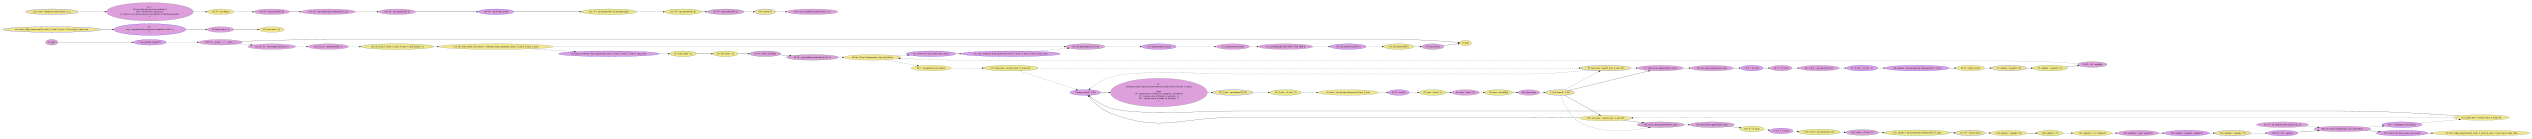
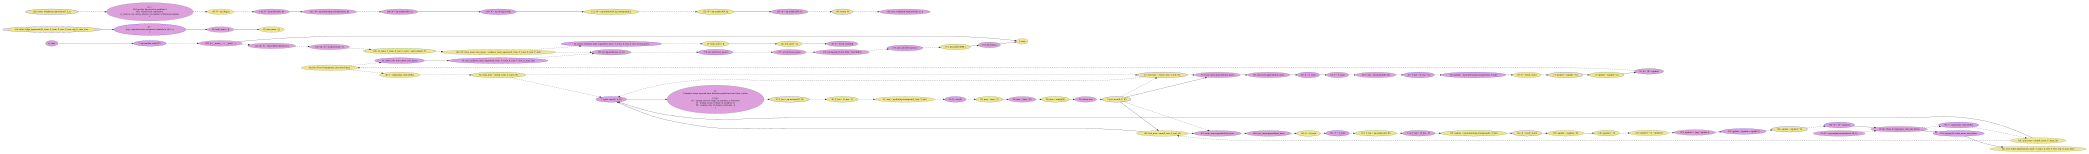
node "43: W = np.random.normal(size=(D, 1))": removed
